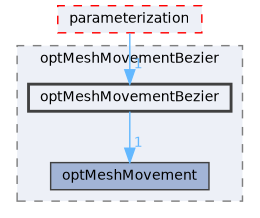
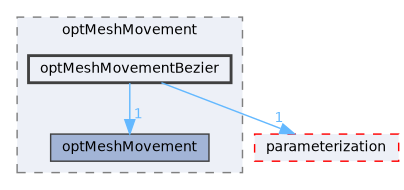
edge "parameterization" -> "optMeshMovementBezier": reversed
cluster "optMeshMovementBezier": label "optMeshMovementBezier" -> "optMeshMovement"
